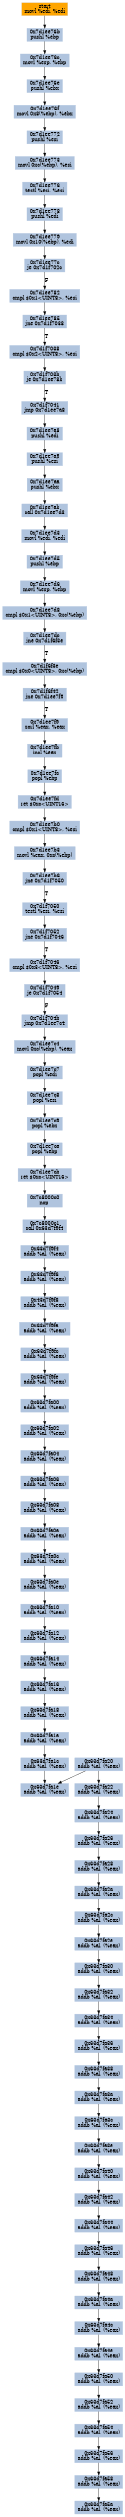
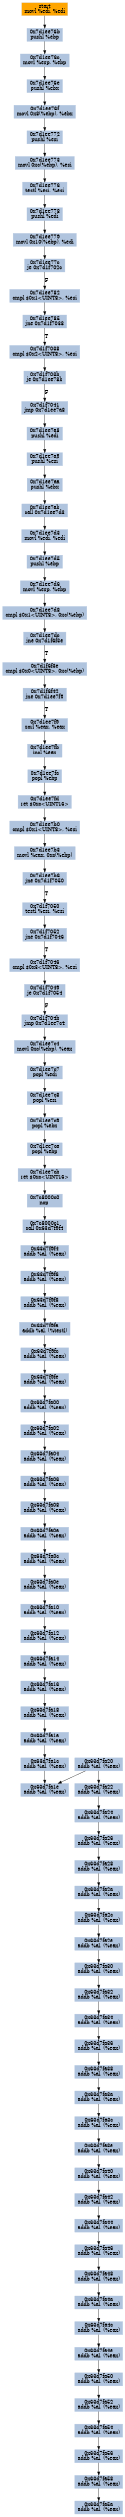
edge "0x7d1f703b je 0x7d1ee78b" -> "0x7d1f7041 jmp 0x7d1ee7a8": label "T" -> "F"
node "0x43d7f9f8 addb %al, (%eax)": label "0x43d7f9f8 addb %al, (%eax)" -> "0x63d7f9f8 addb %al, (%eax)"
node "0x63d7f9fa addb %al, (%eax)": label "0x63d7f9fa addb %al, (%eax)" -> "0x63d7f9fa addb %al, (%testl)"
